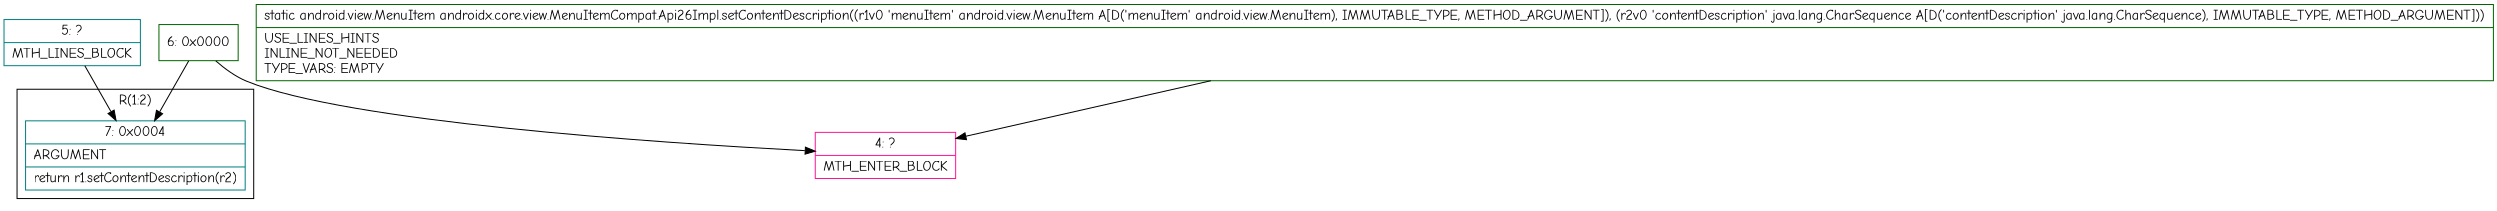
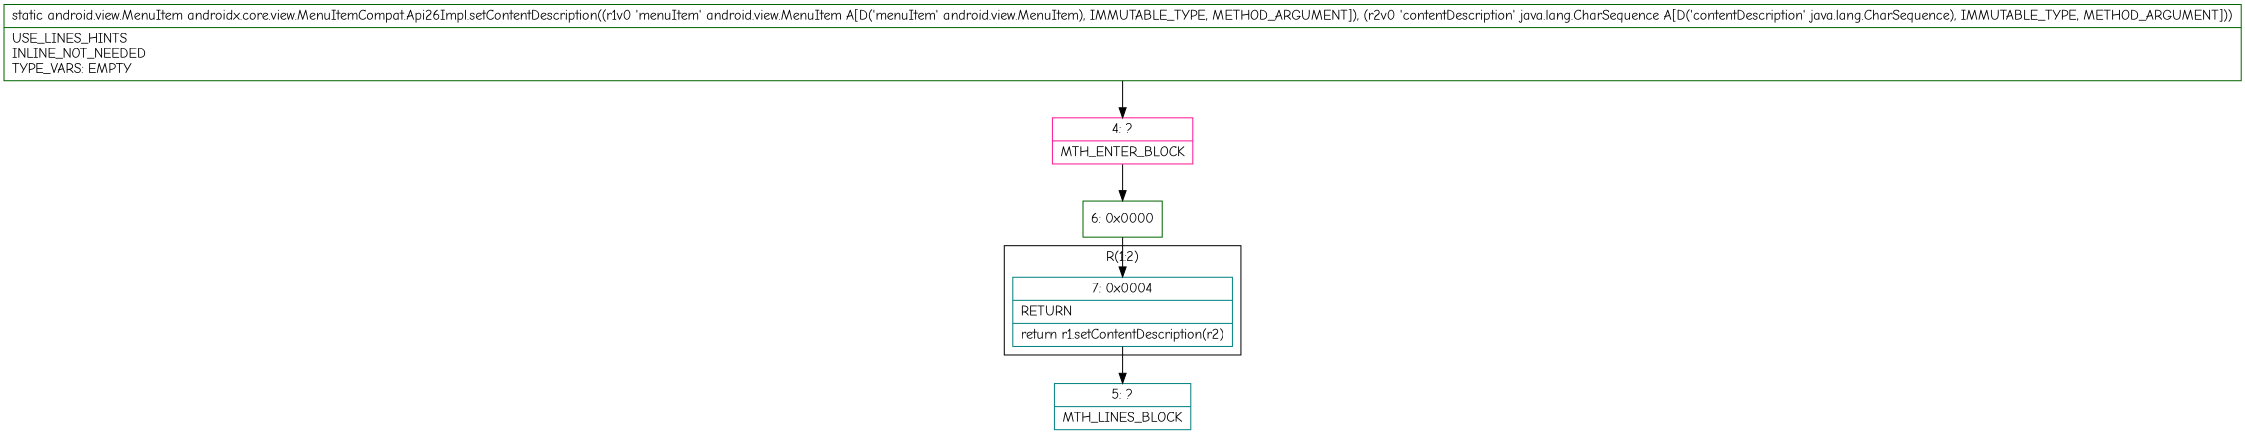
edge "5: ?" -> "7: 0x0004": reversed
edge "6: 0x0000" -> "4: ?": reversed
node "7: 0x0004": text "ARGUMENT" -> "RETURN"
